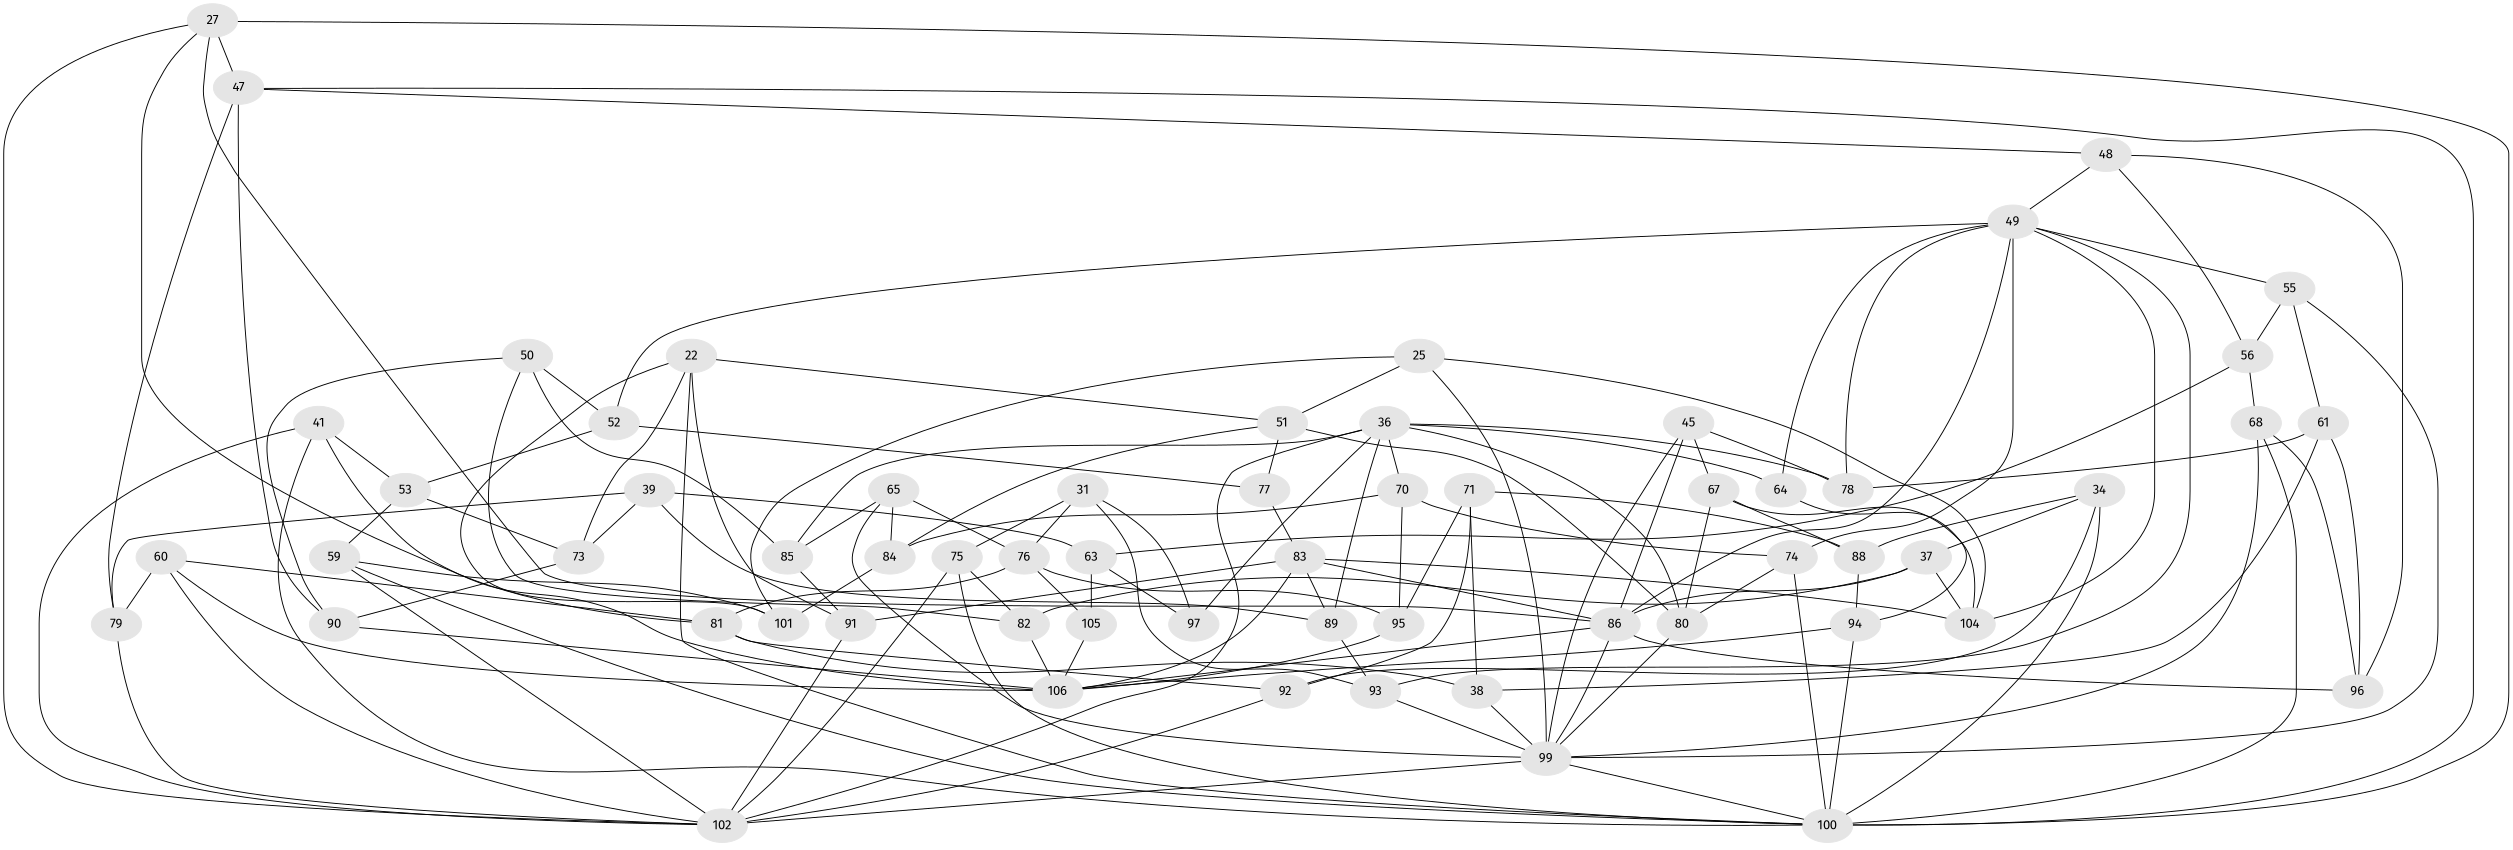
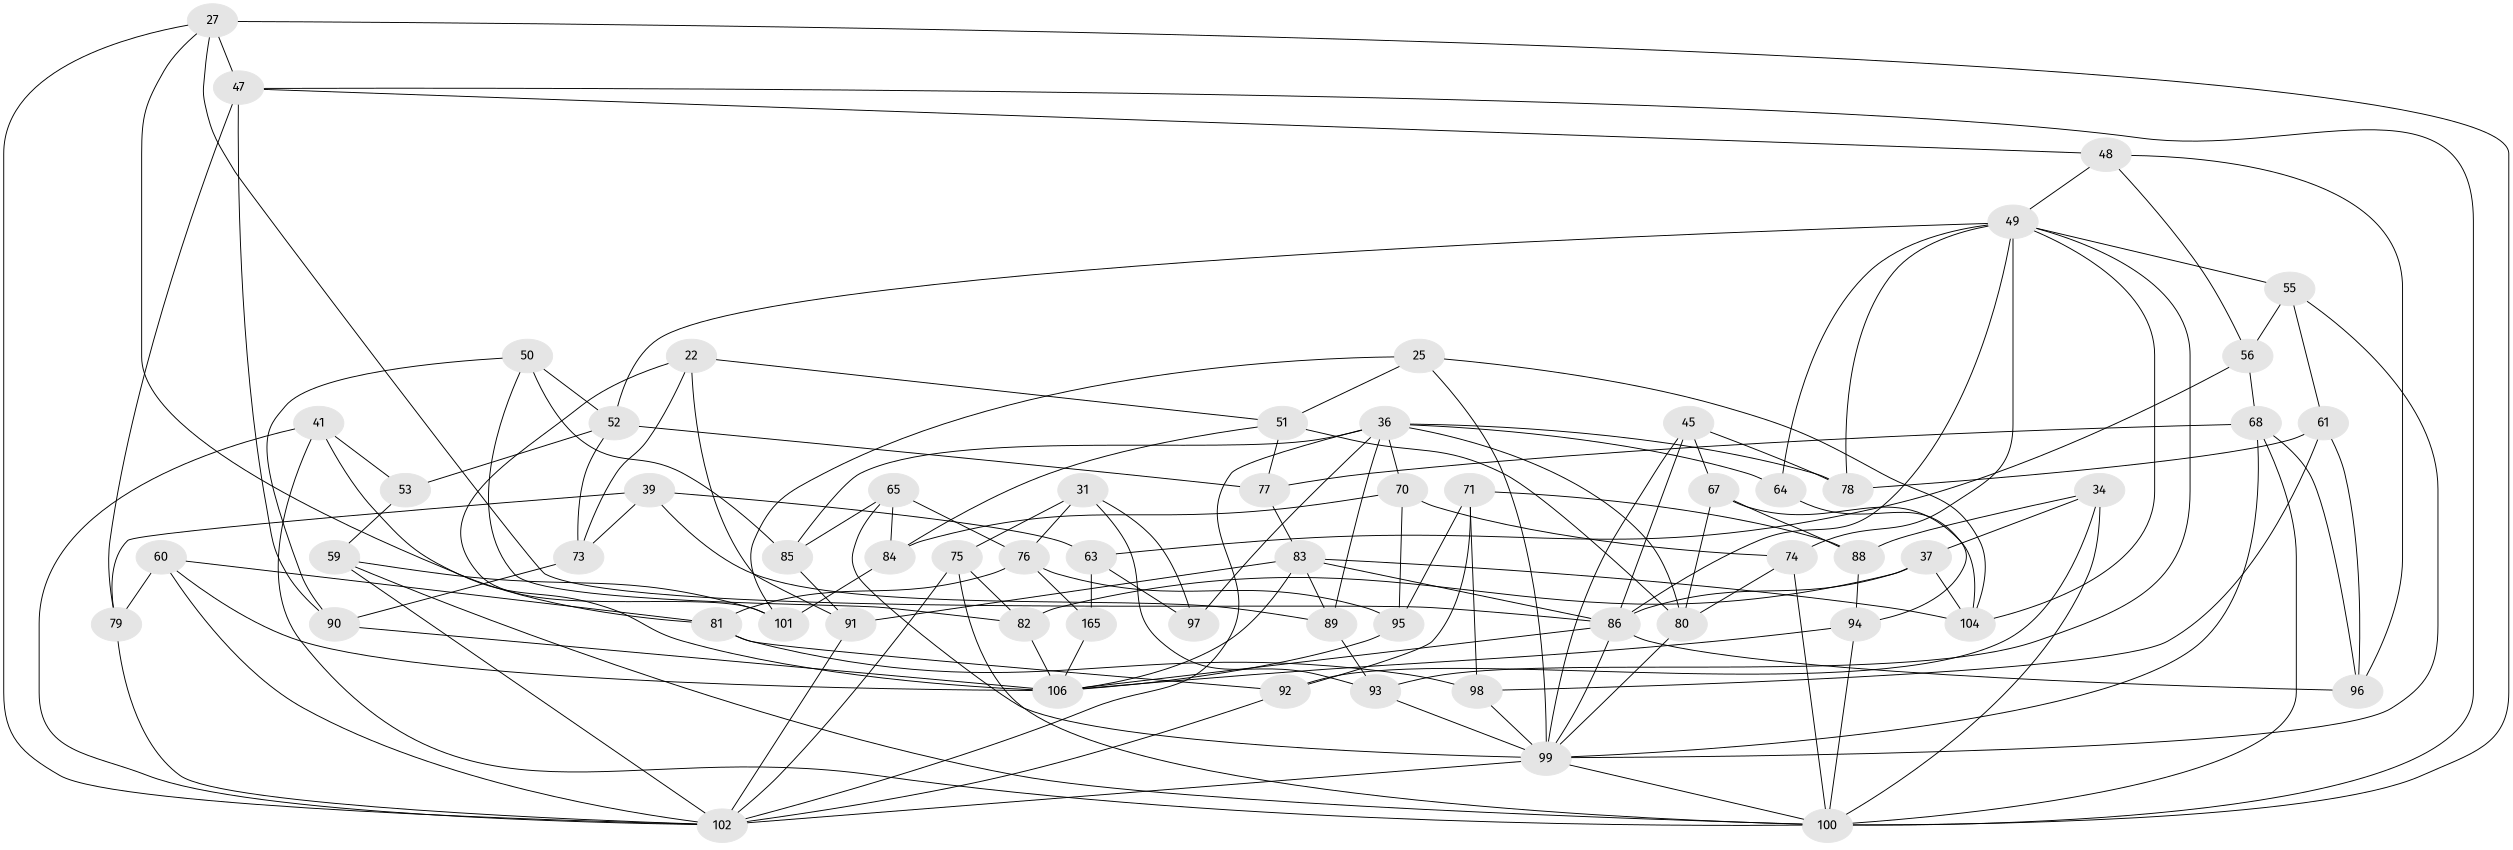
edge "68" -- "77": added
edge "53" -- "73": now "52" -- "73"
node "105": label "105" -> "165"
node "38": label "38" -> "98"
edge "22" -- "100": removed
